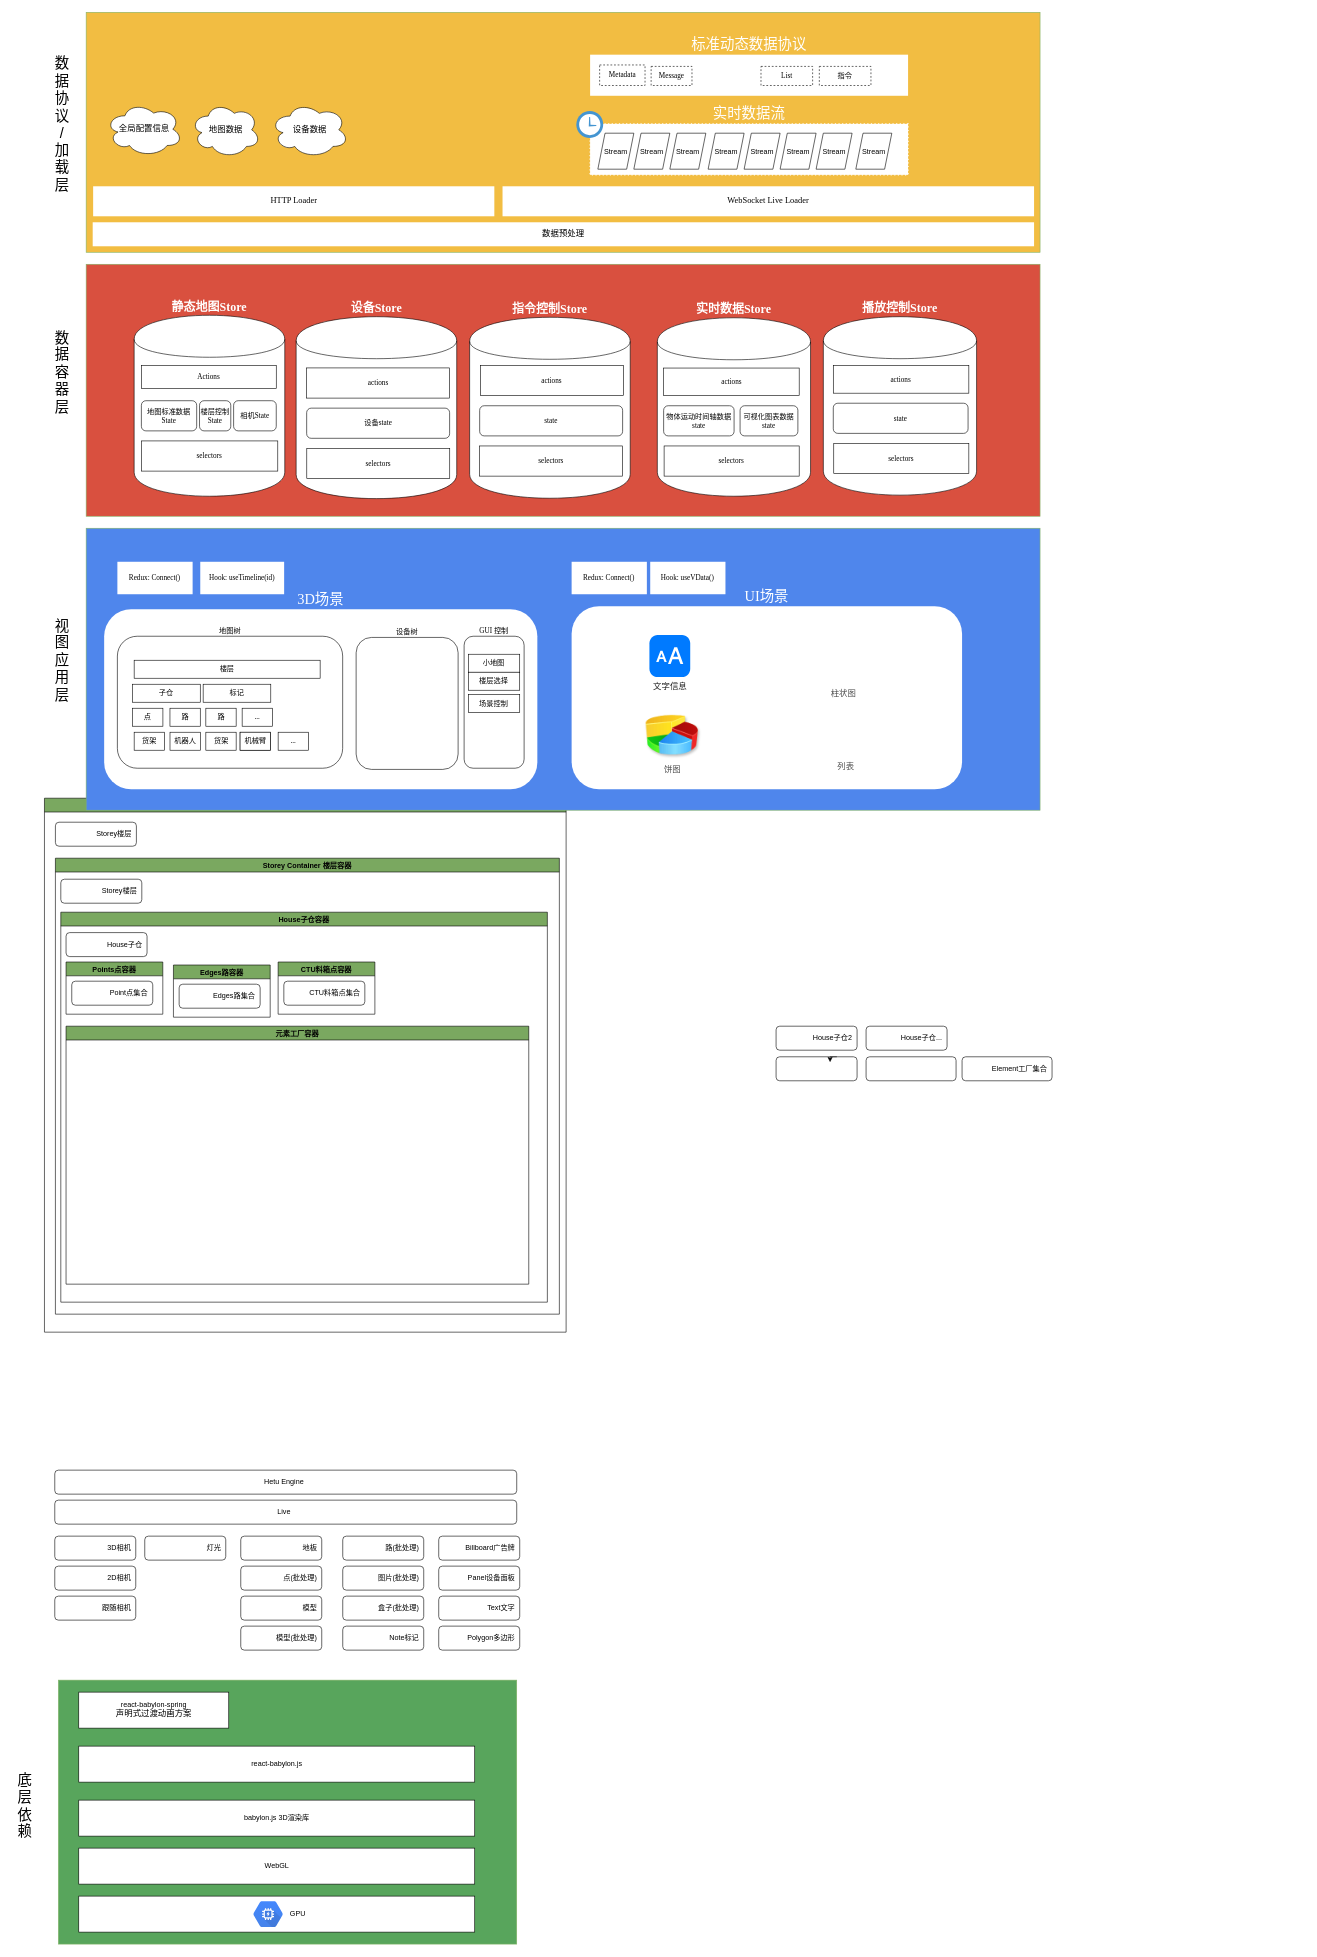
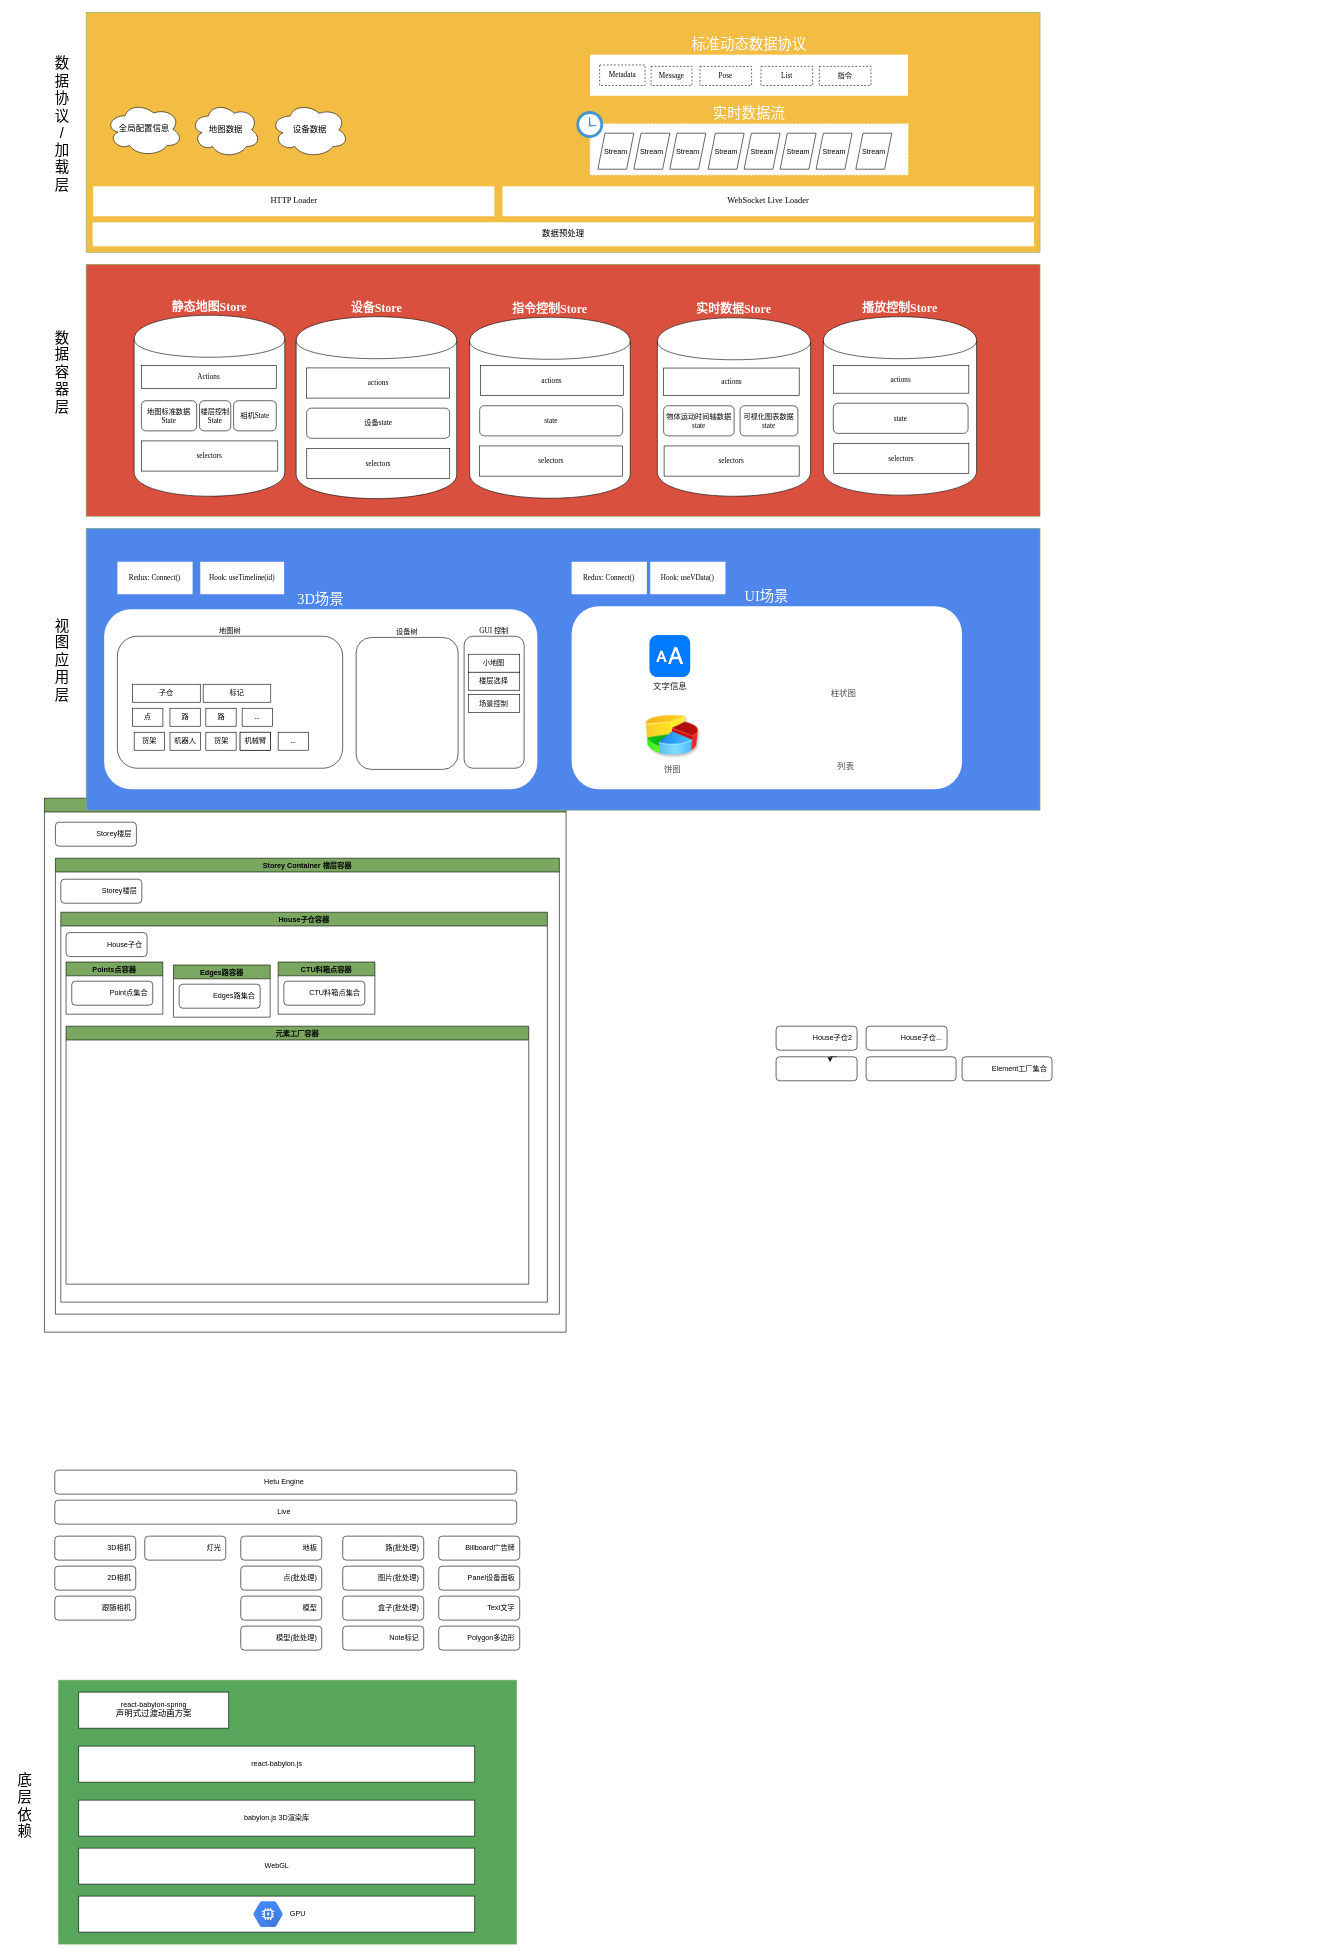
node "Pose": added
node "楼层": removed
